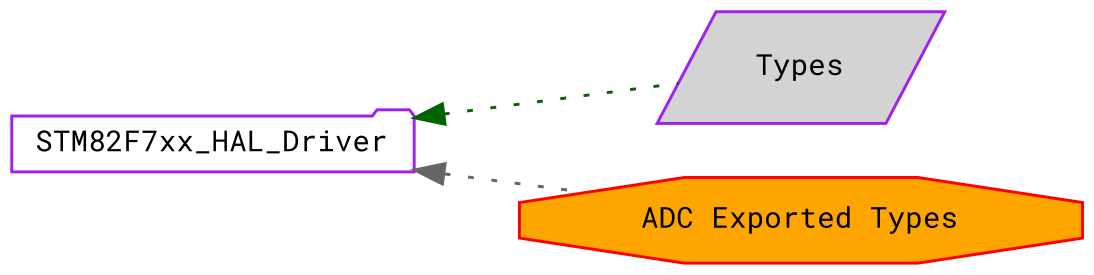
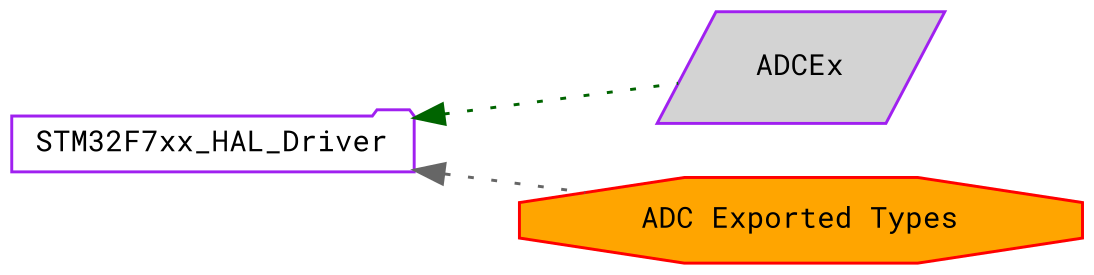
node "Types": label "Types" -> "ADCEx"
node "STM82F7xx_HAL_Driver": label "STM82F7xx_HAL_Driver" -> "STM32F7xx_HAL_Driver"
